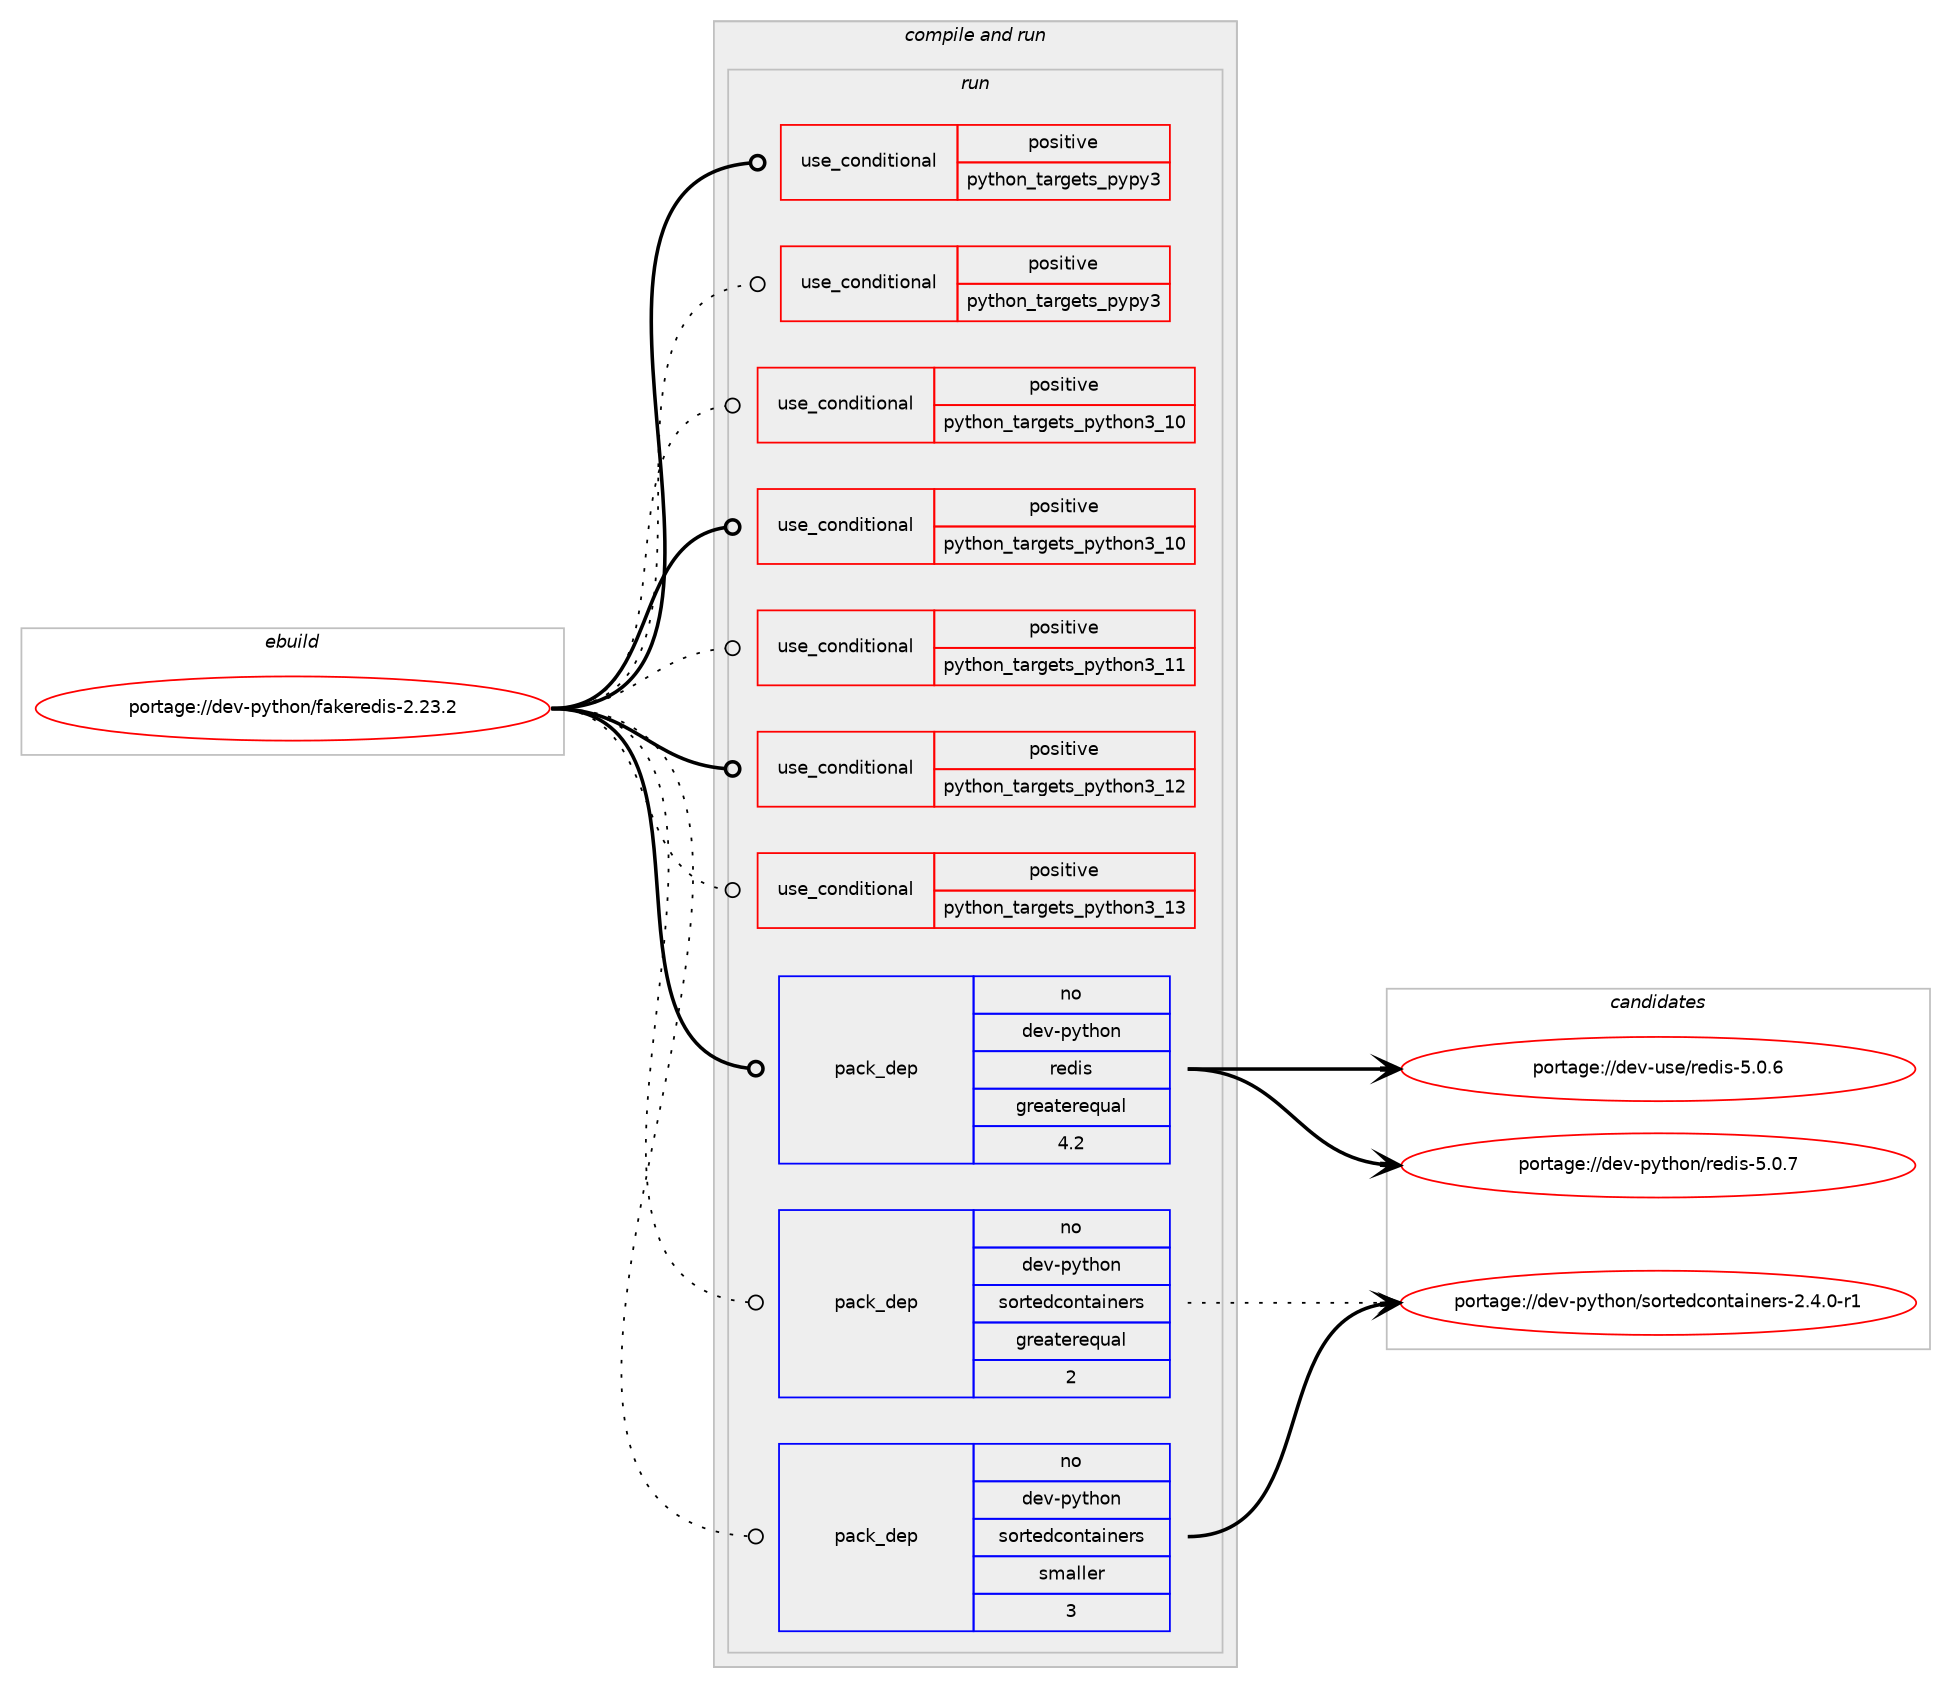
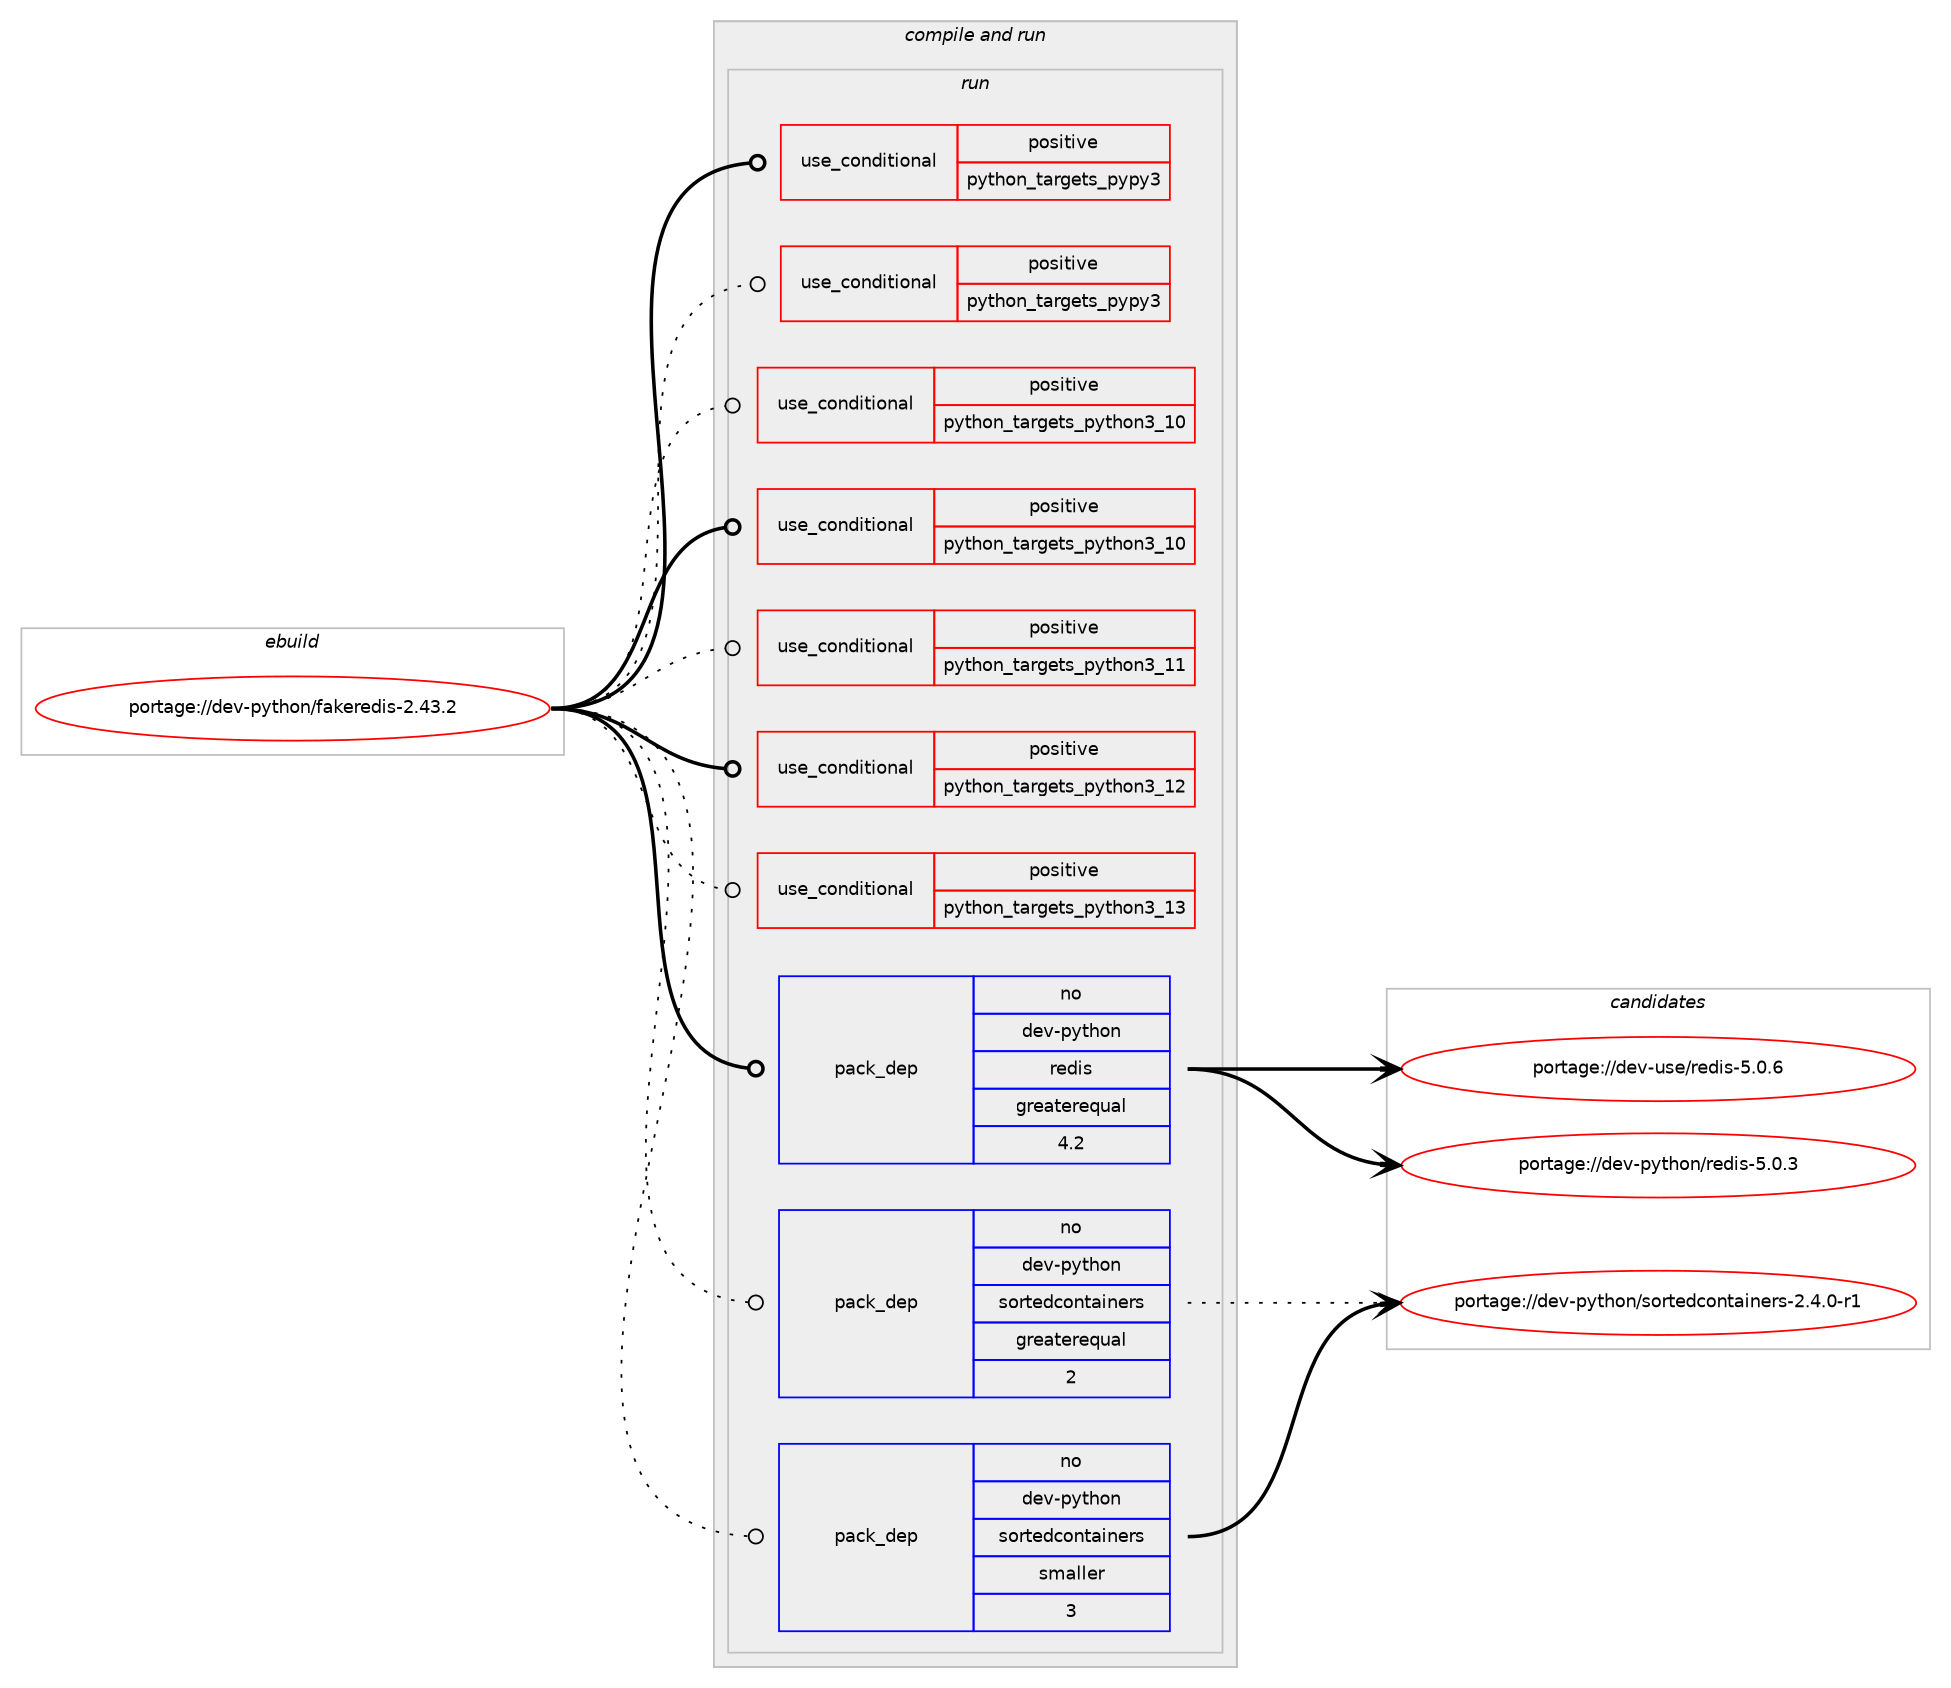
node "portage://dev-python/fakeredis-2.23.2": label "portage://dev-python/fakeredis-2.23.2" -> "portage://dev-python/fakeredis-2.43.2"
node "portage://dev-python/redis-5.0.7": label "portage://dev-python/redis-5.0.7" -> "portage://dev-python/redis-5.0.3"
